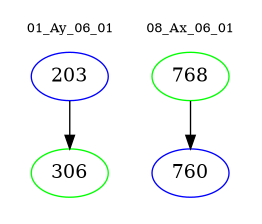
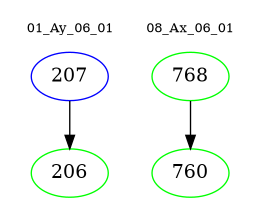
node "203": label "203" -> "207"
node "306": label "306" -> "206"
node "760": color blue -> green
